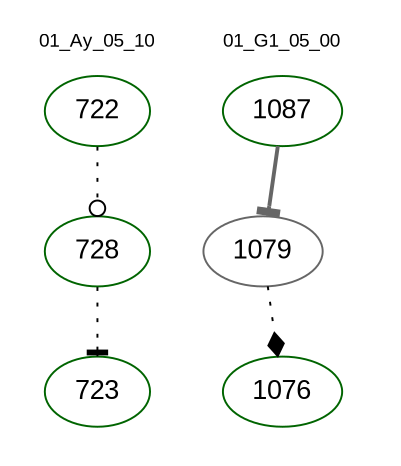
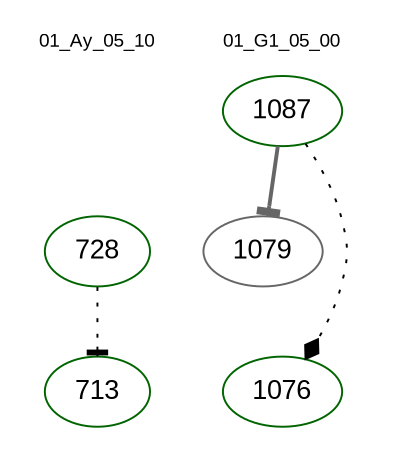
node "722": removed
edge "1079" -> "1076": now "1087" -> "1076"
node "723": label "723" -> "713"
